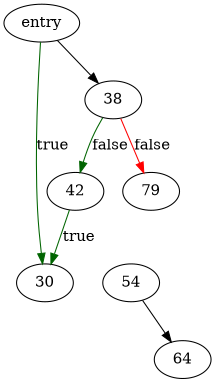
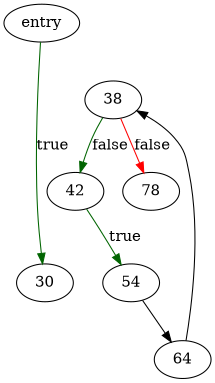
edge "entry" -> "38": now "64" -> "38"
node "79": label "79" -> "78"
edge "42" -> "30": now "42" -> "54"
